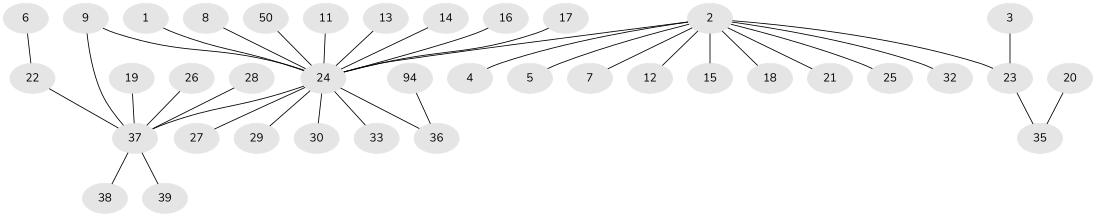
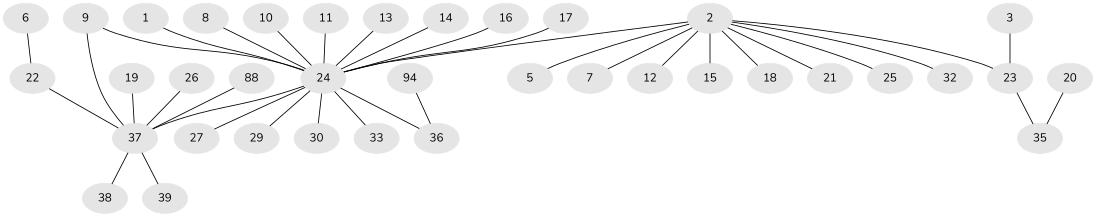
node "50": label "50" -> "10"
node "28": label "28" -> "88"
node "4": removed
